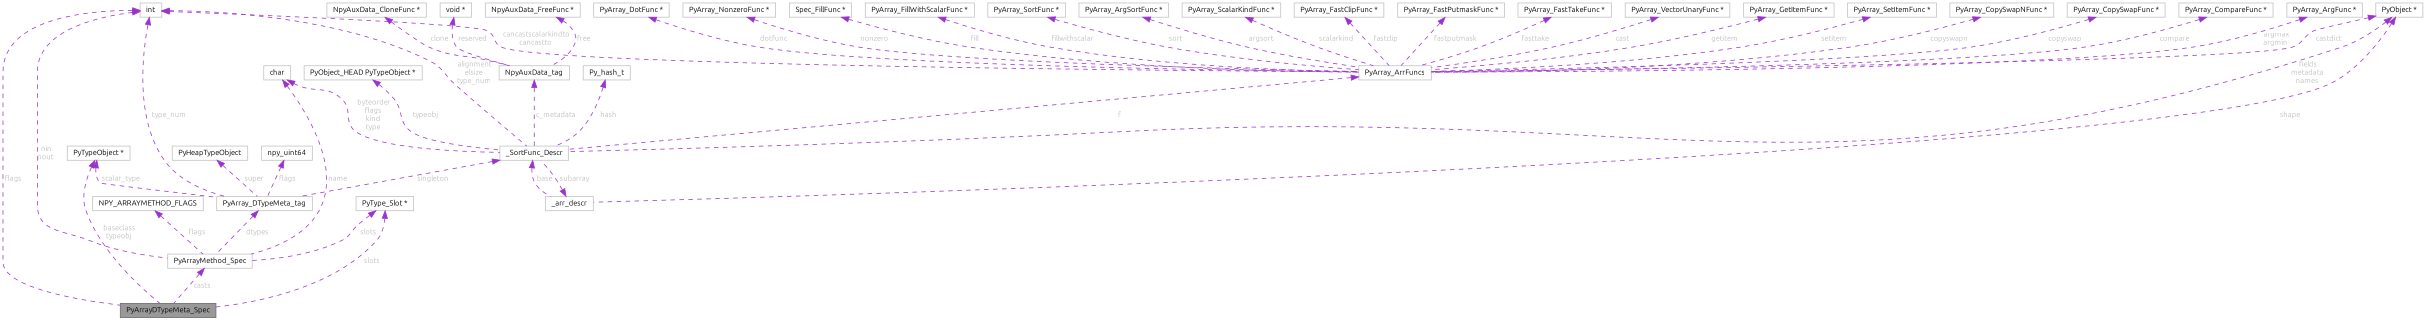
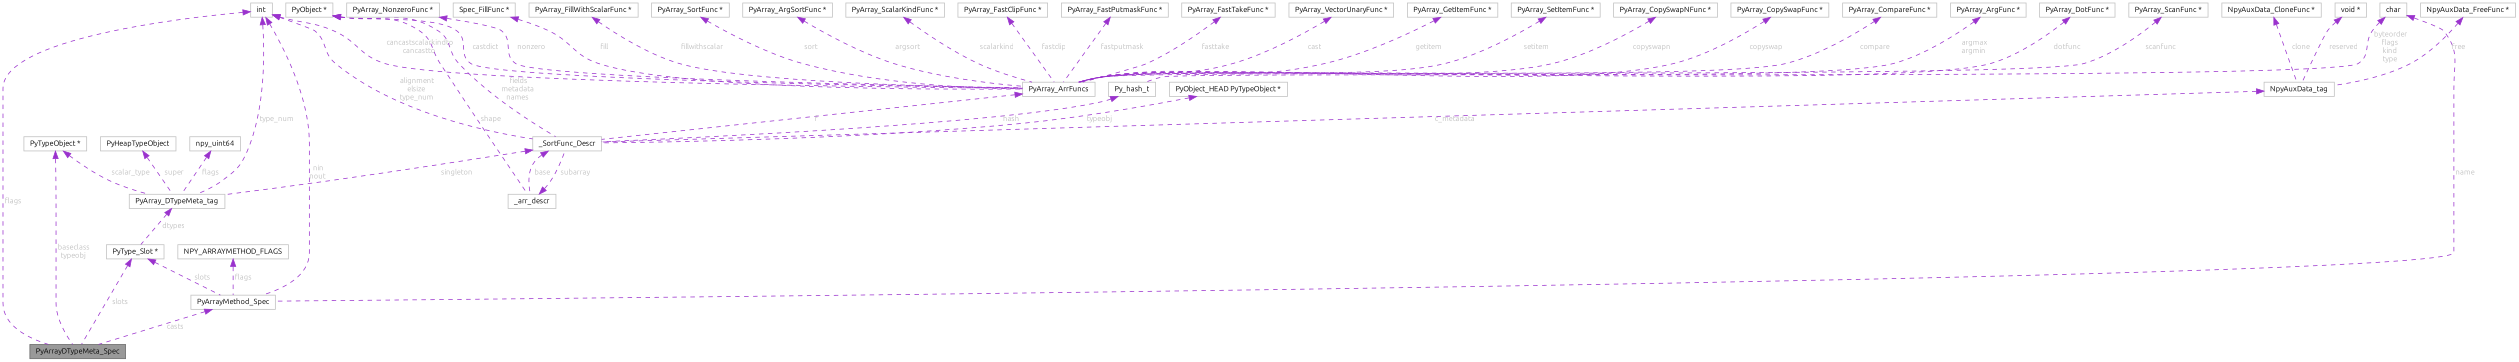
node "PyArray_ScanFunc *": added
edge "_SortFunc_Descr" -> "char": now "Py_hash_t" -> "char"
edge "PyArrayMethod_Spec" -> "PyArray_DTypeMeta_tag": now "PyType_Slot *" -> "PyArray_DTypeMeta_tag"
